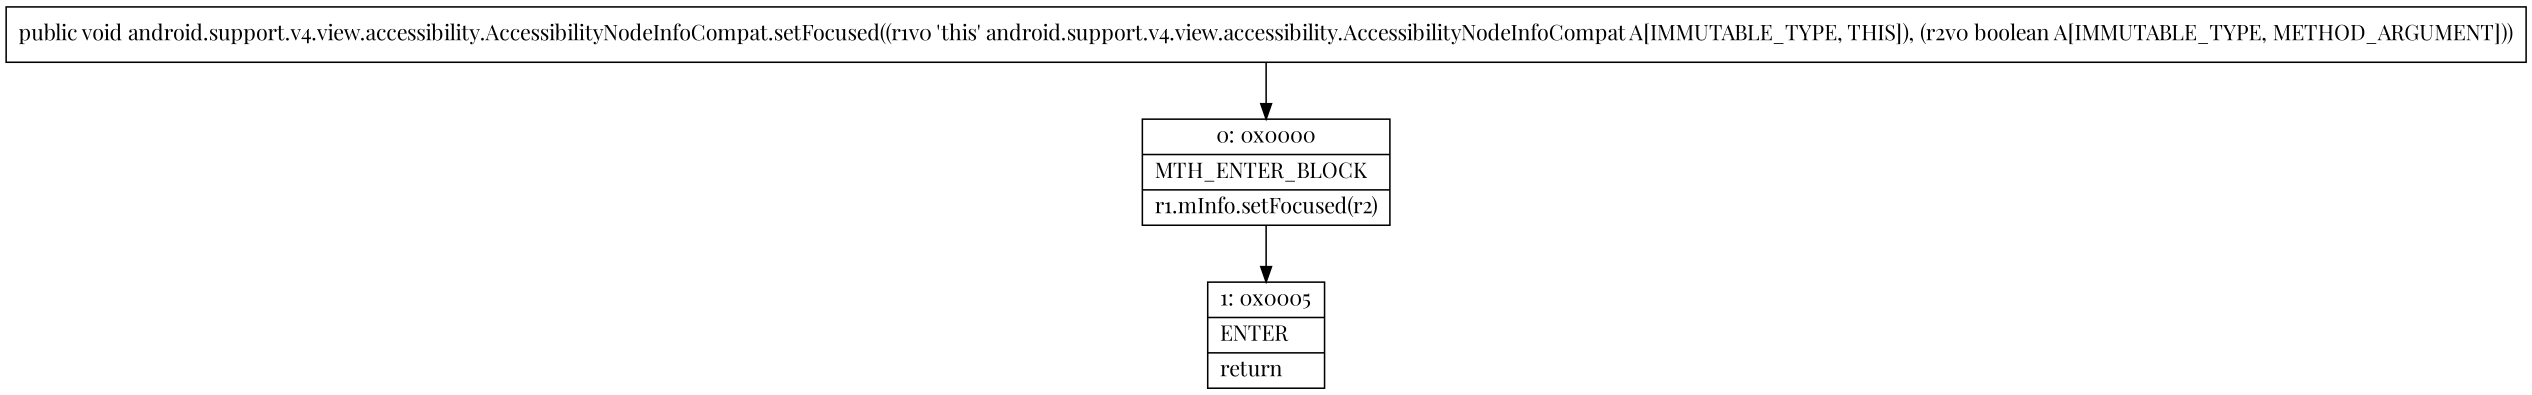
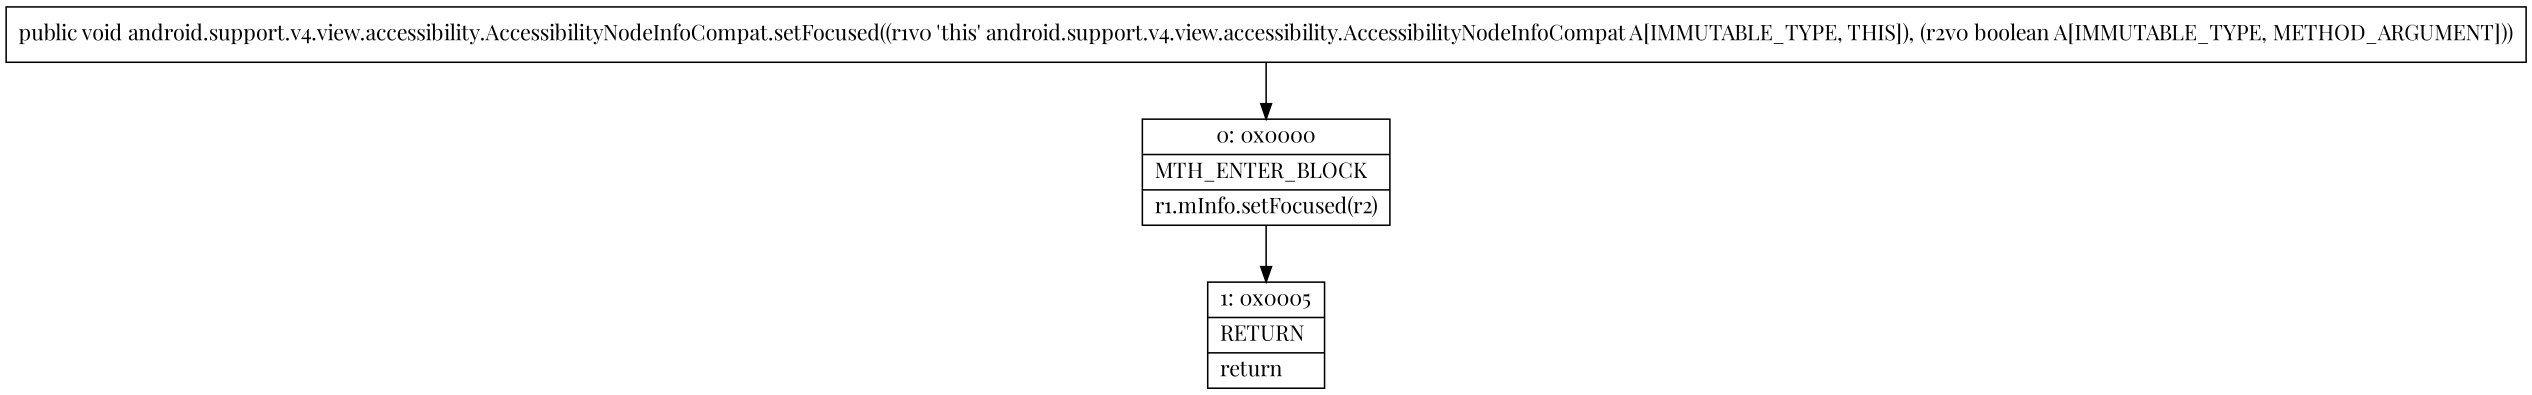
node "1: 0x0005": text "ENTER" -> "RETURN"
